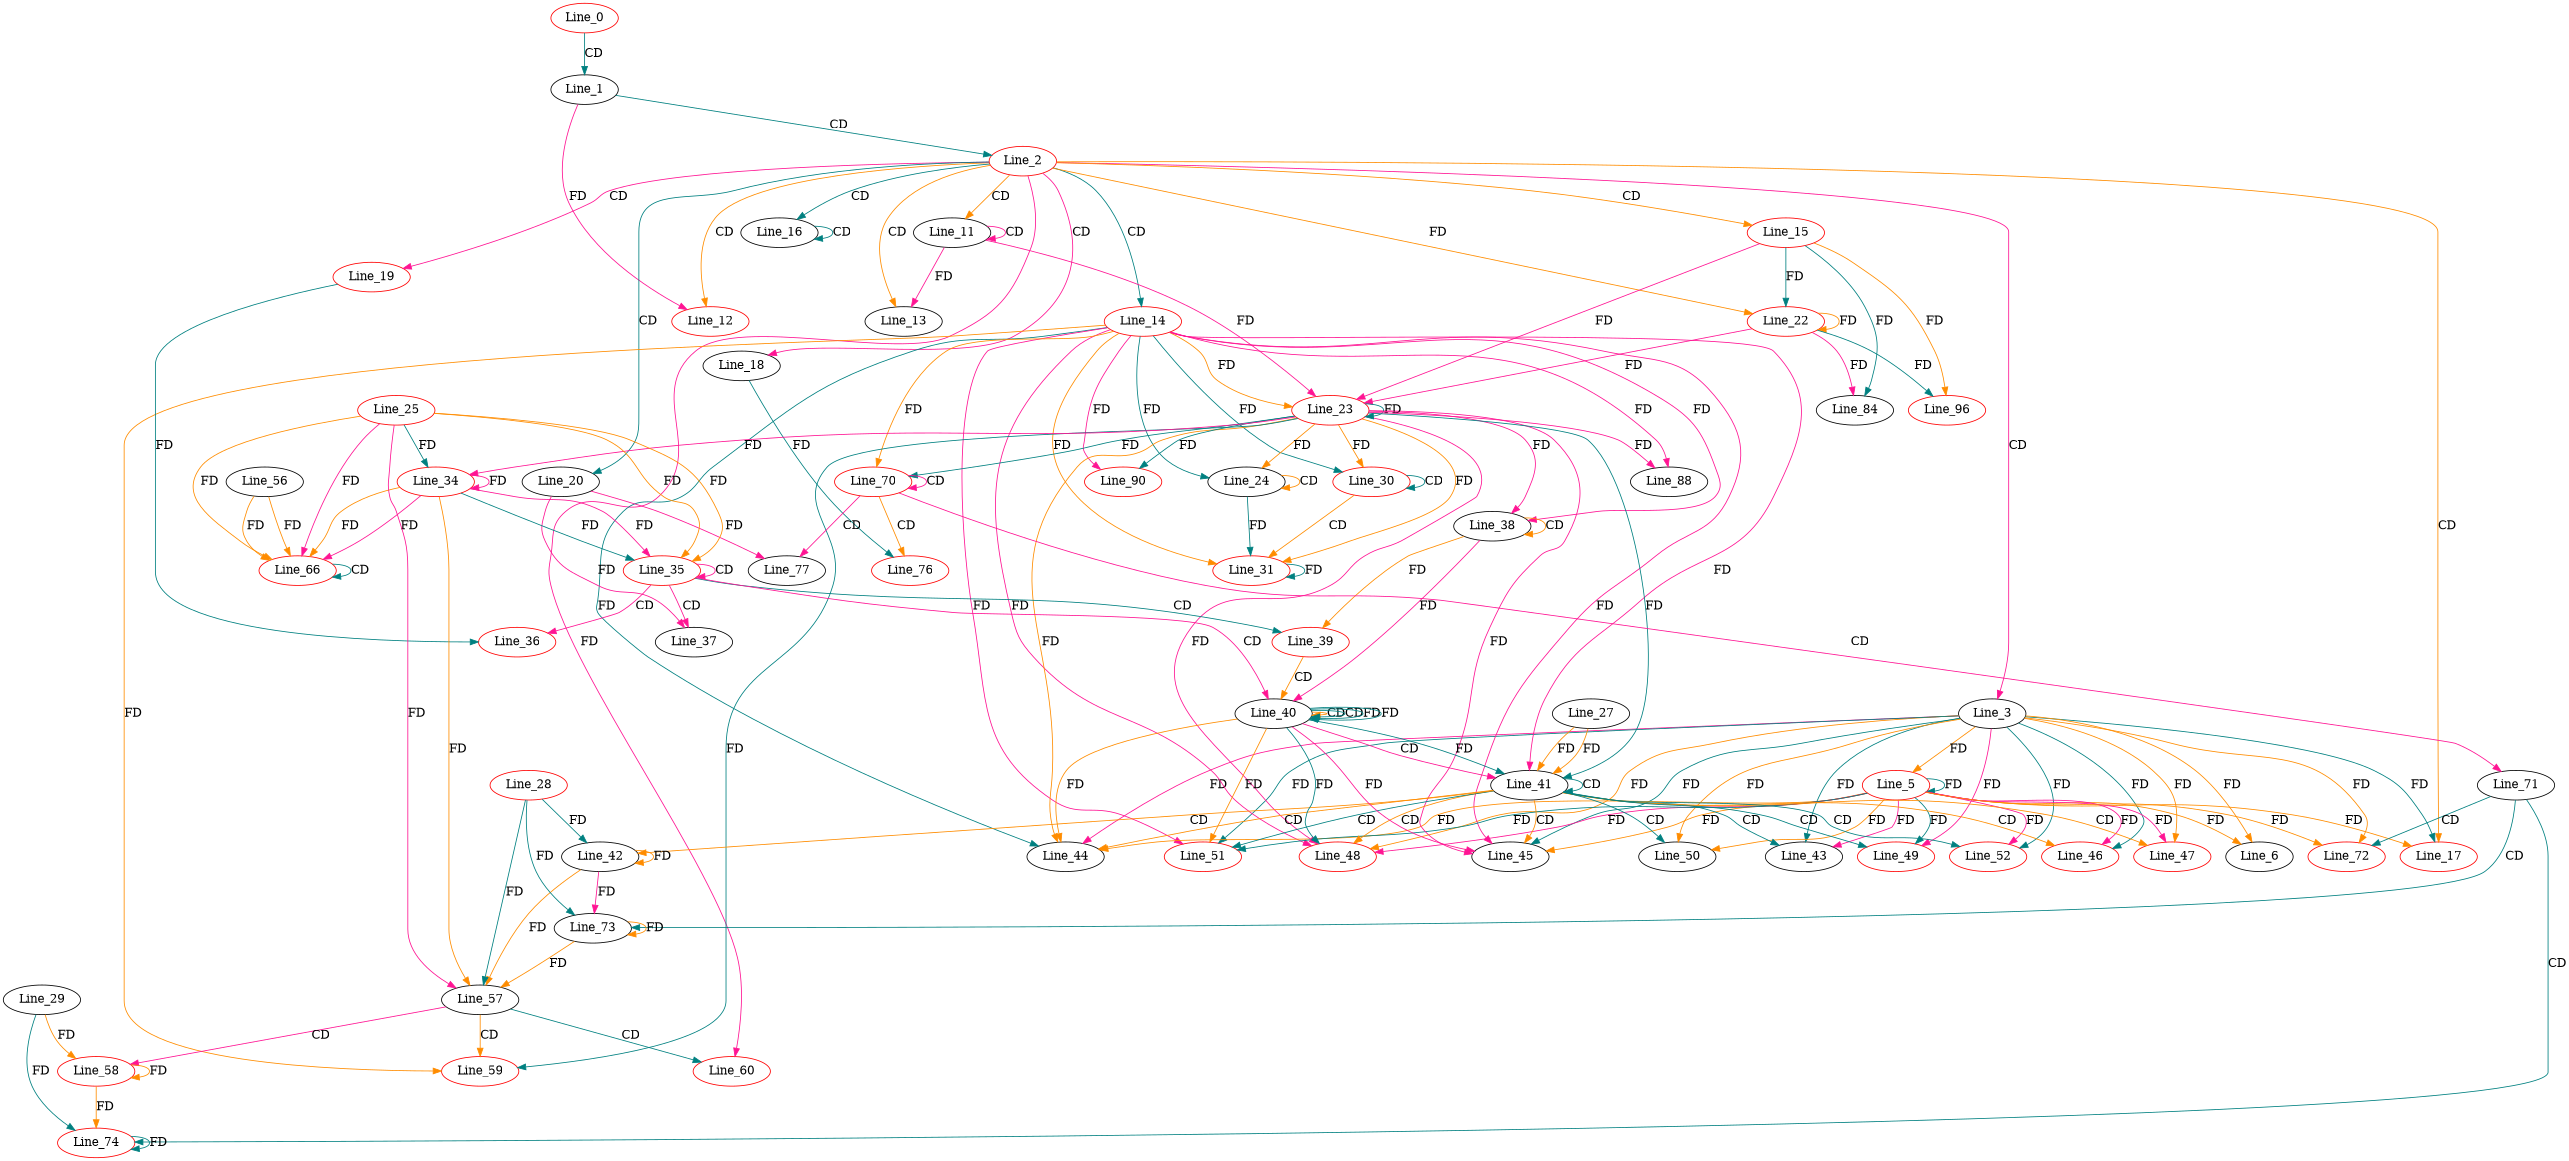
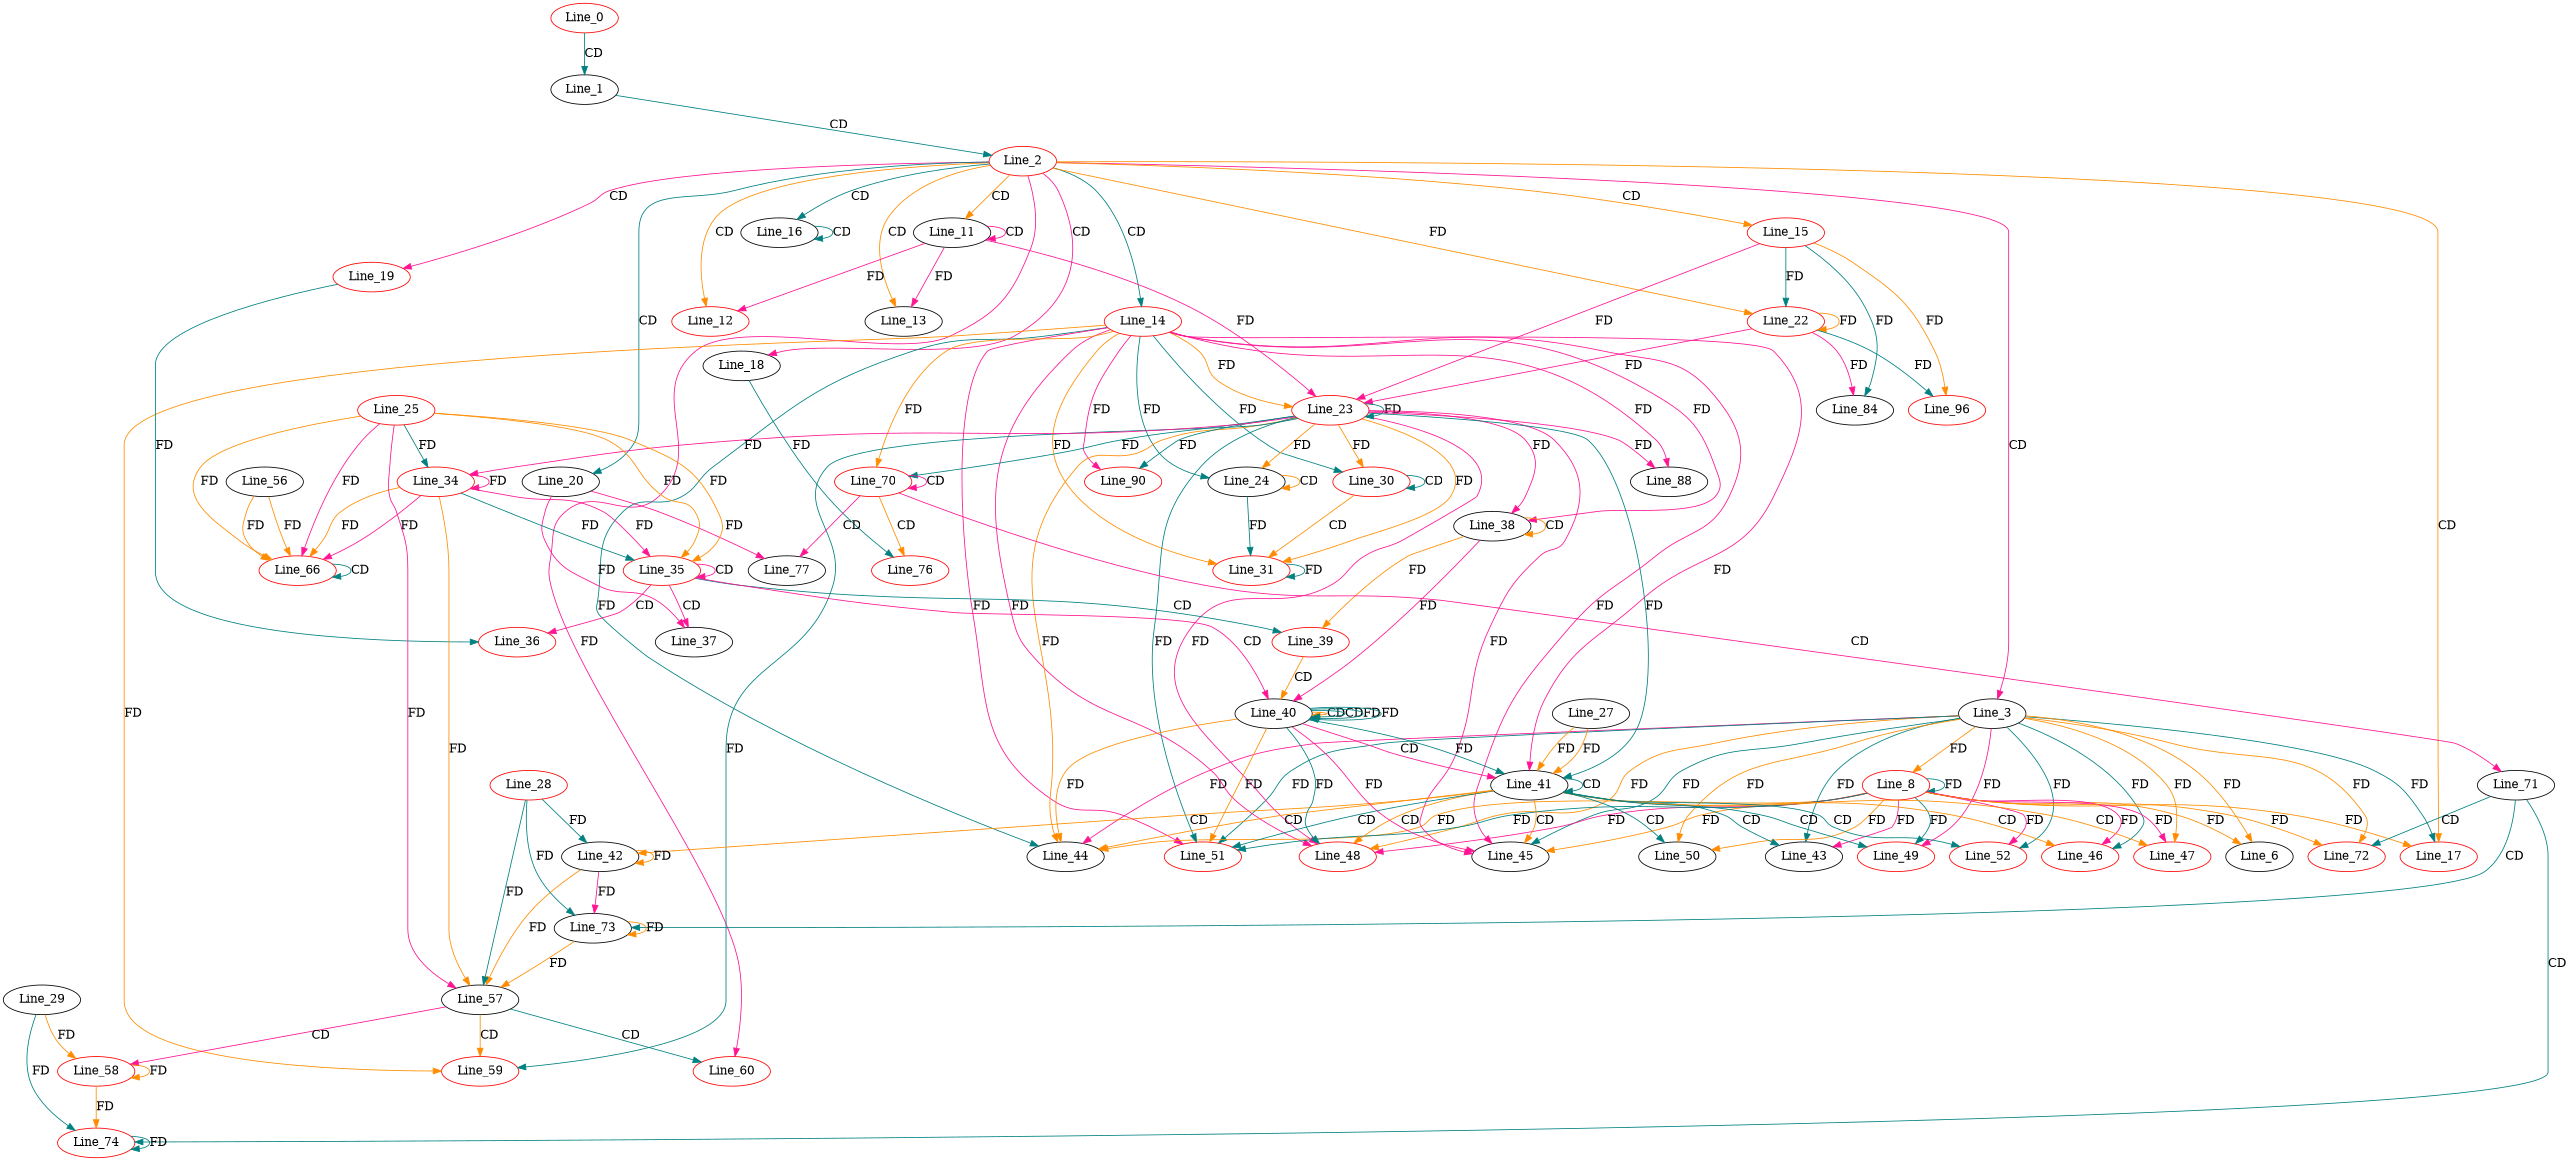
edge "Line_1" -> "Line_12": now "Line_11" -> "Line_12"
edge "Line_23" -> "Line_51": added, label "FD"
node "Line_5": label "Line_5" -> "Line_8"
